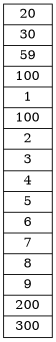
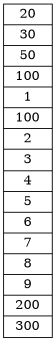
node "20": text "59" -> "50"
